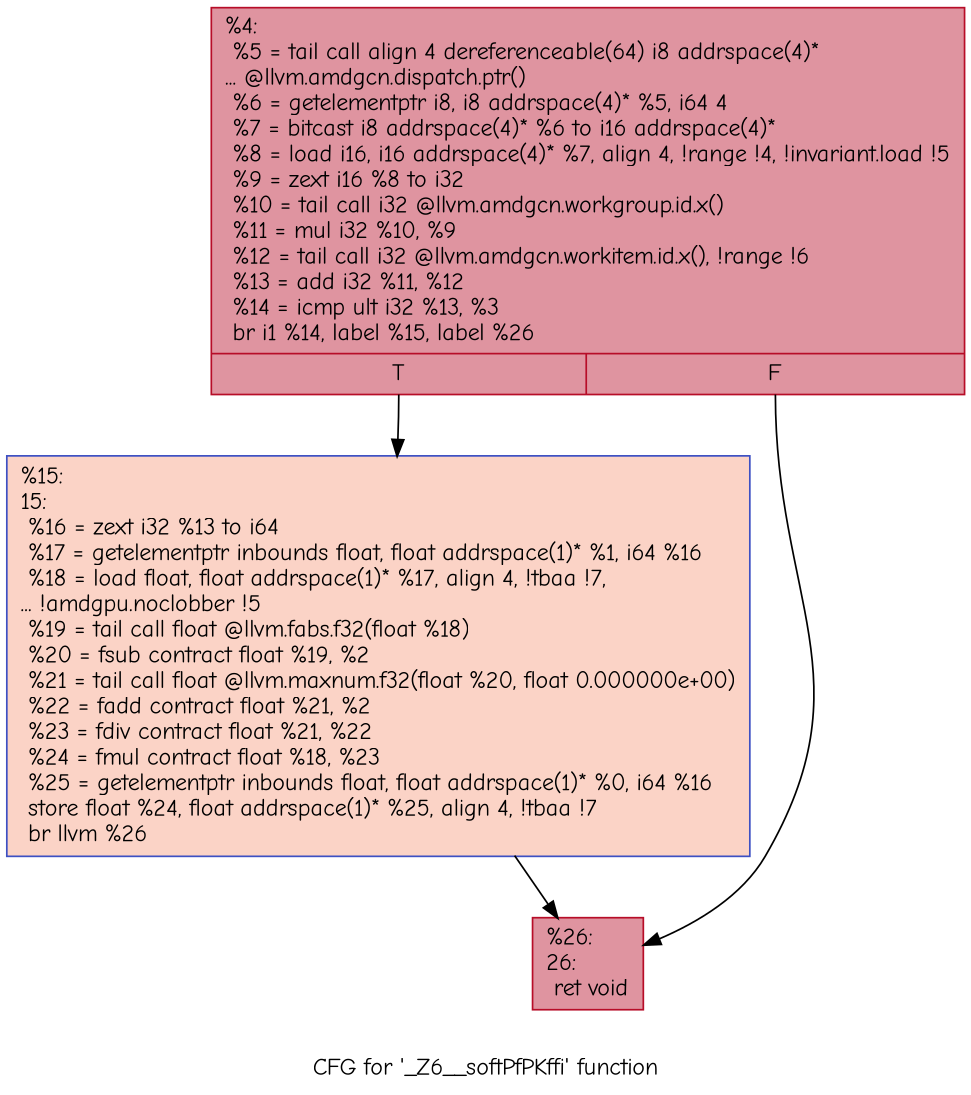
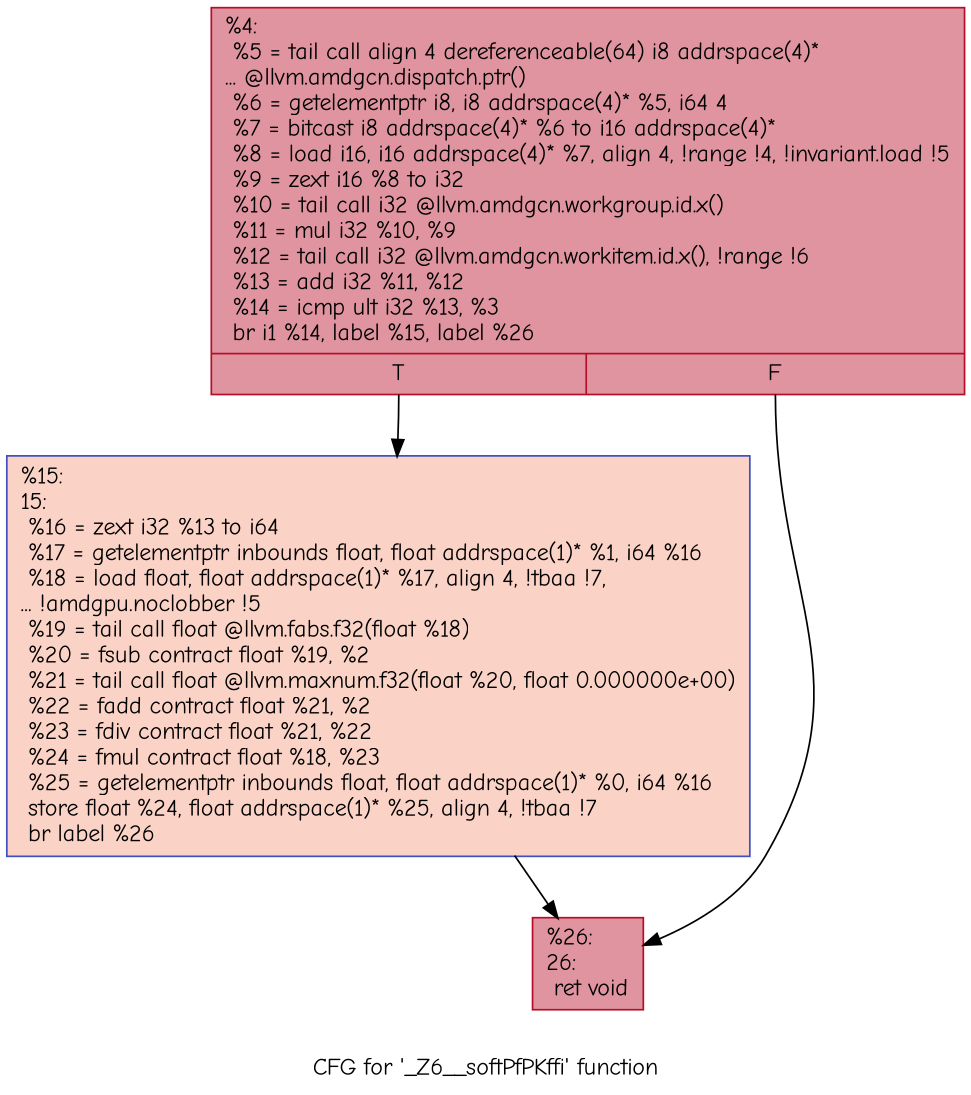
node "%15:": text "br llvm %26" -> "br label %26"
